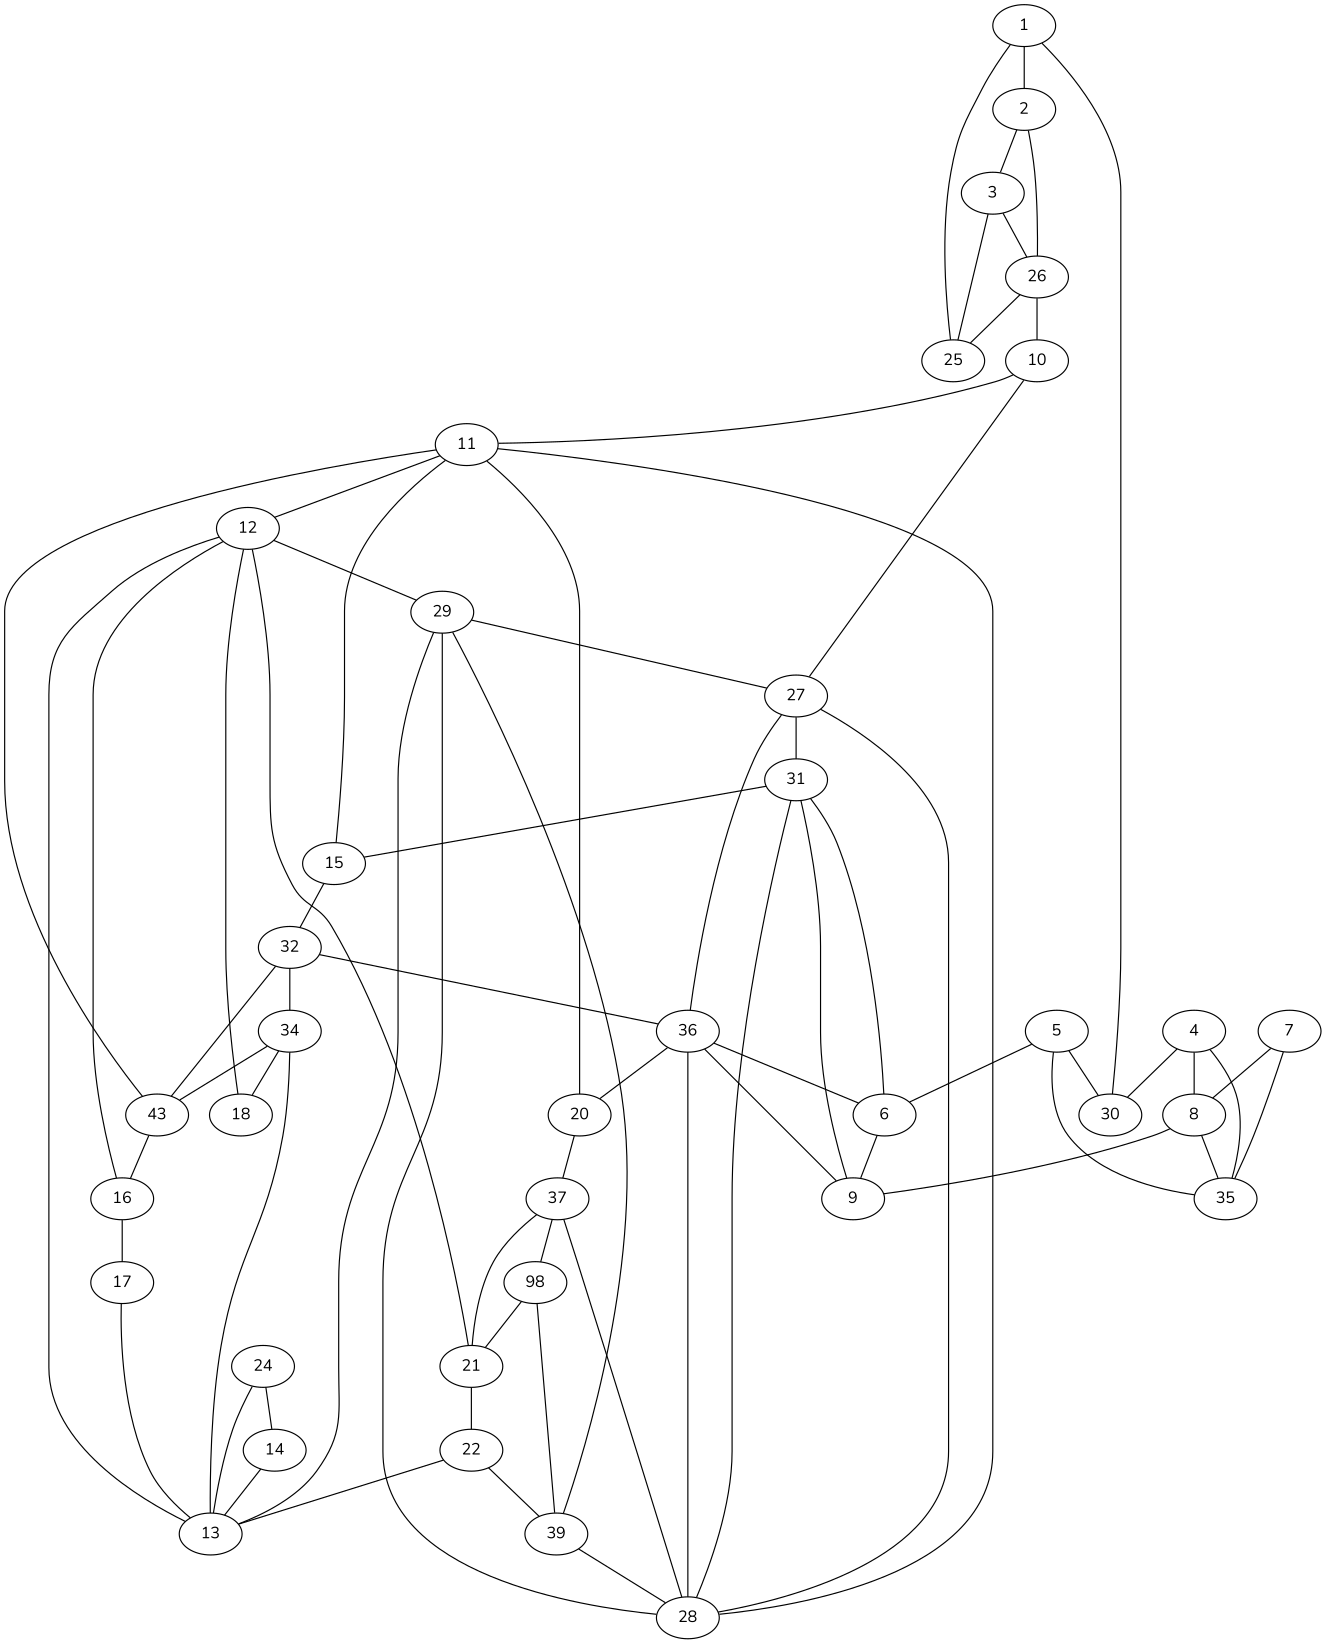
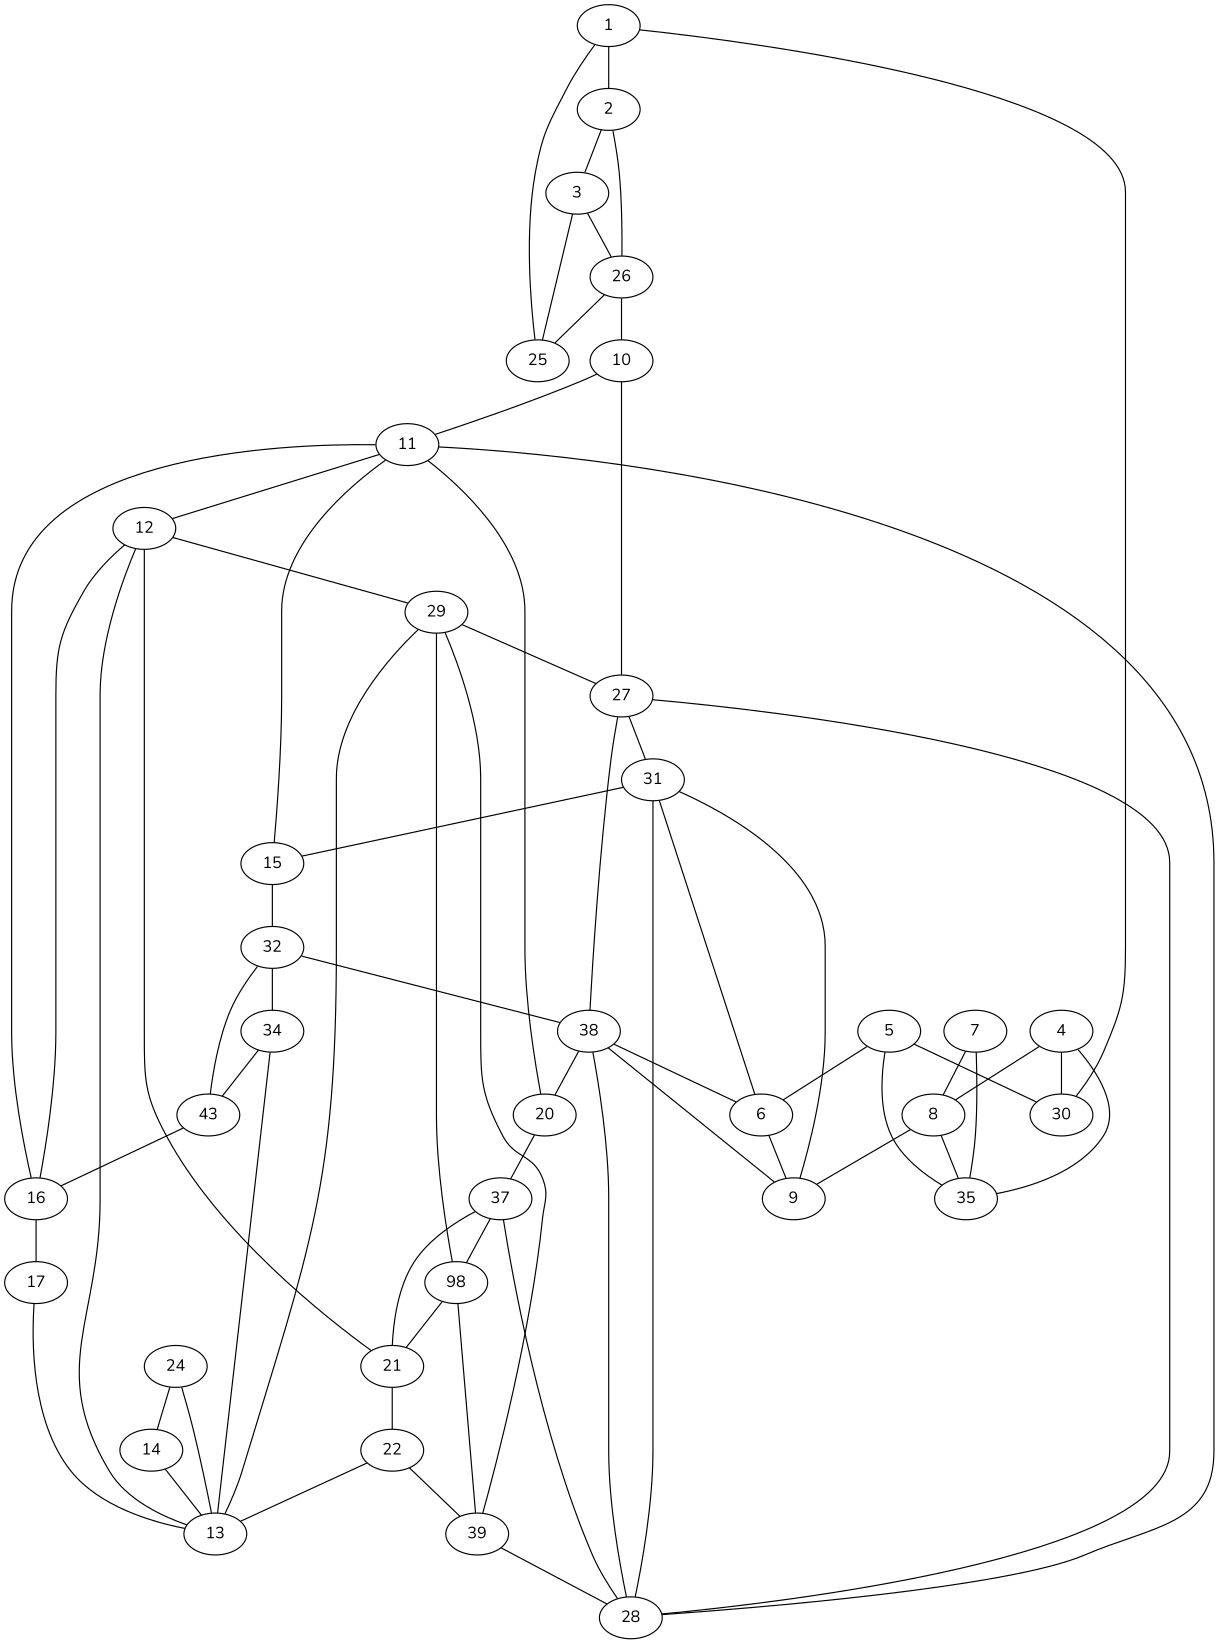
edge "11" -- "43": now "11" -- "16"
node "36": label "36" -> "38"
node "18": removed
edge "29" -- "28": now "29" -- "98"
